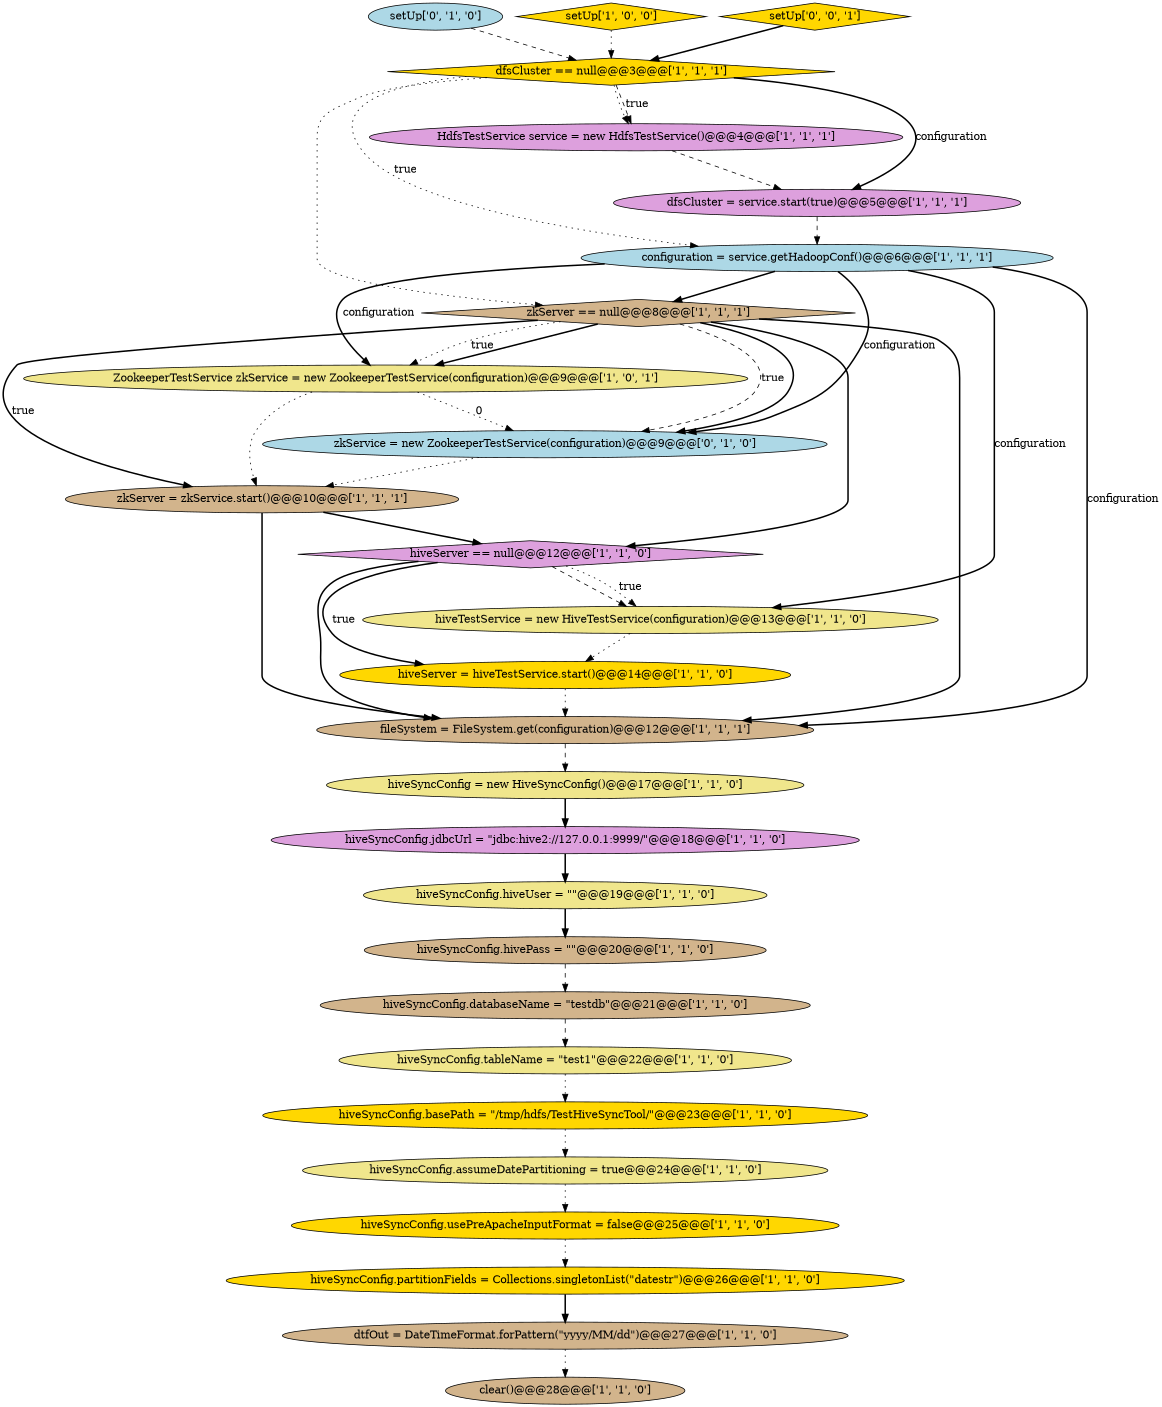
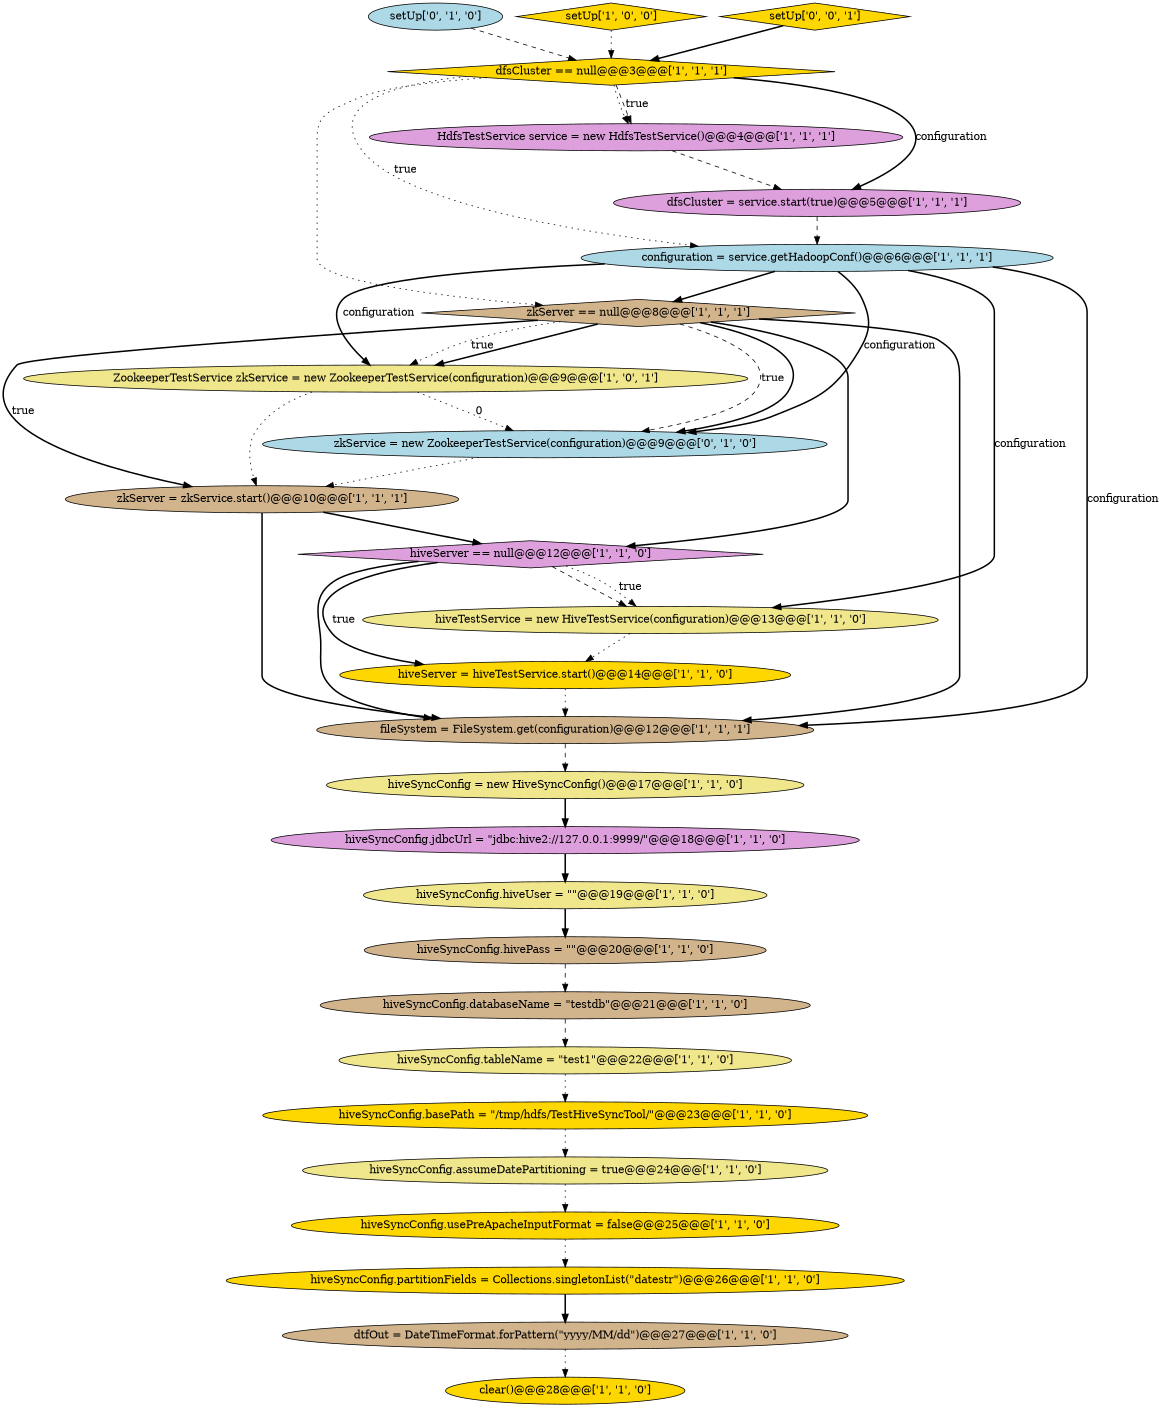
node "clear()@@@28@@@['1', '1', '0']": fillcolor tan -> gold
